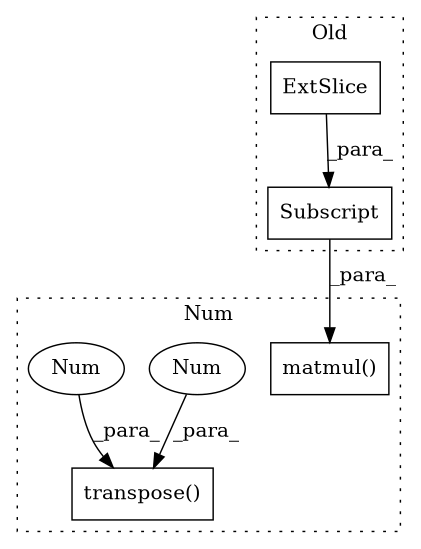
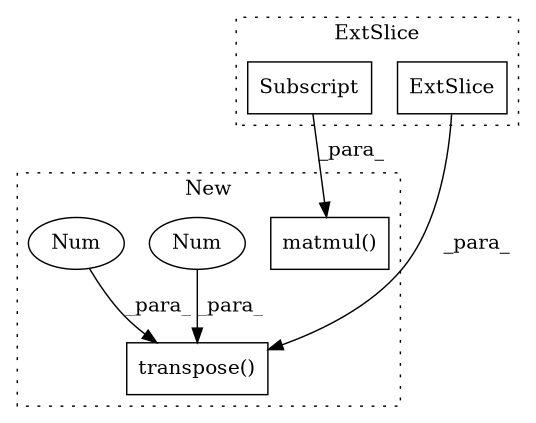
cluster "Old": label "Old" -> "ExtSlice"
edge "ExtSlice" -> "Subscript": now "ExtSlice" -> "transpose()"
cluster "Num": label "Num" -> "New"
